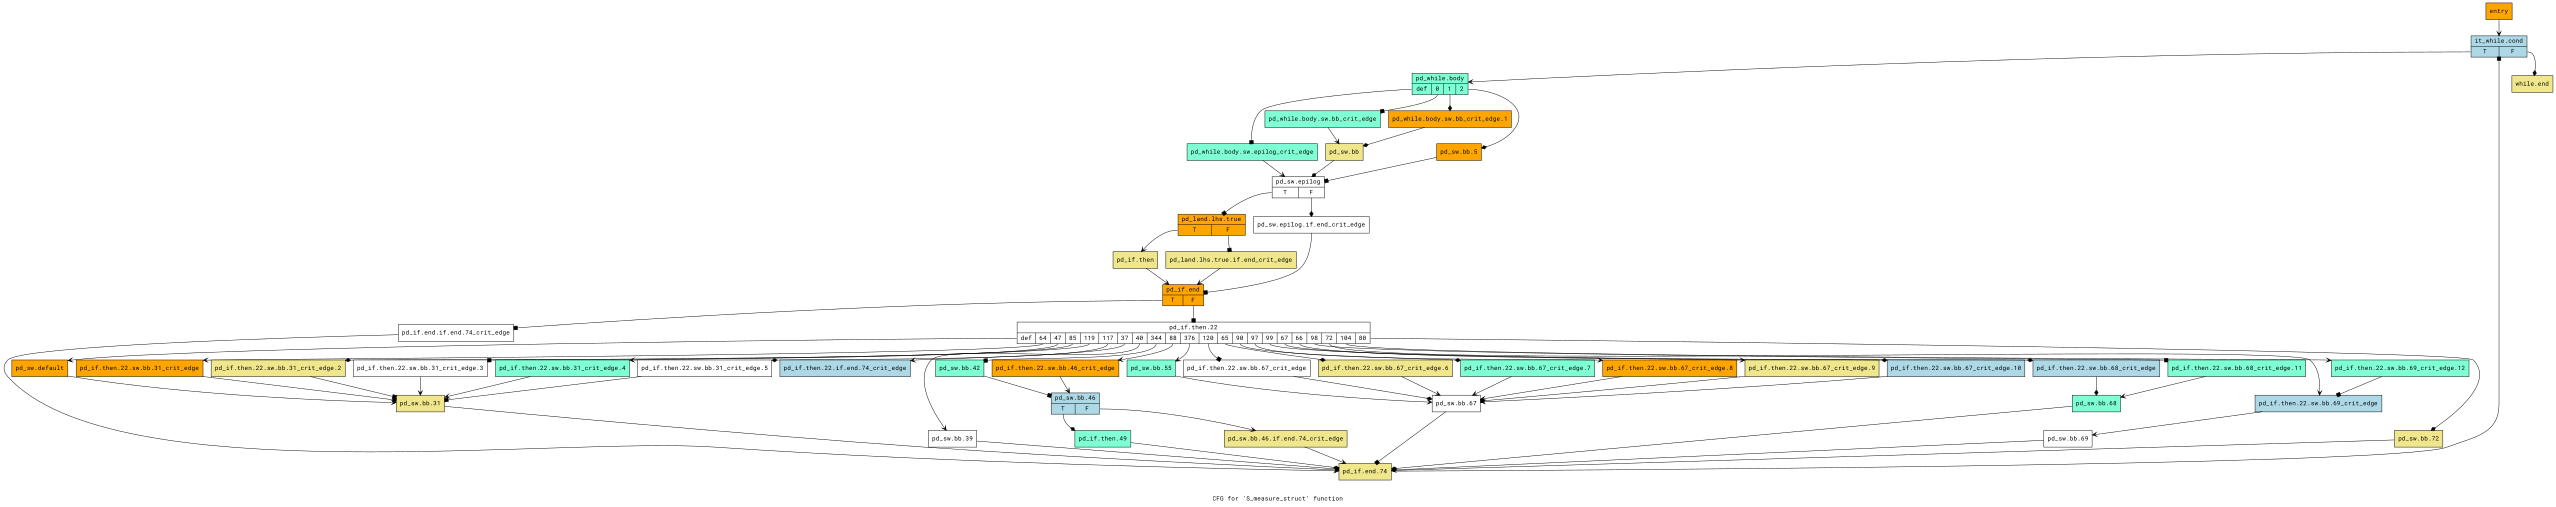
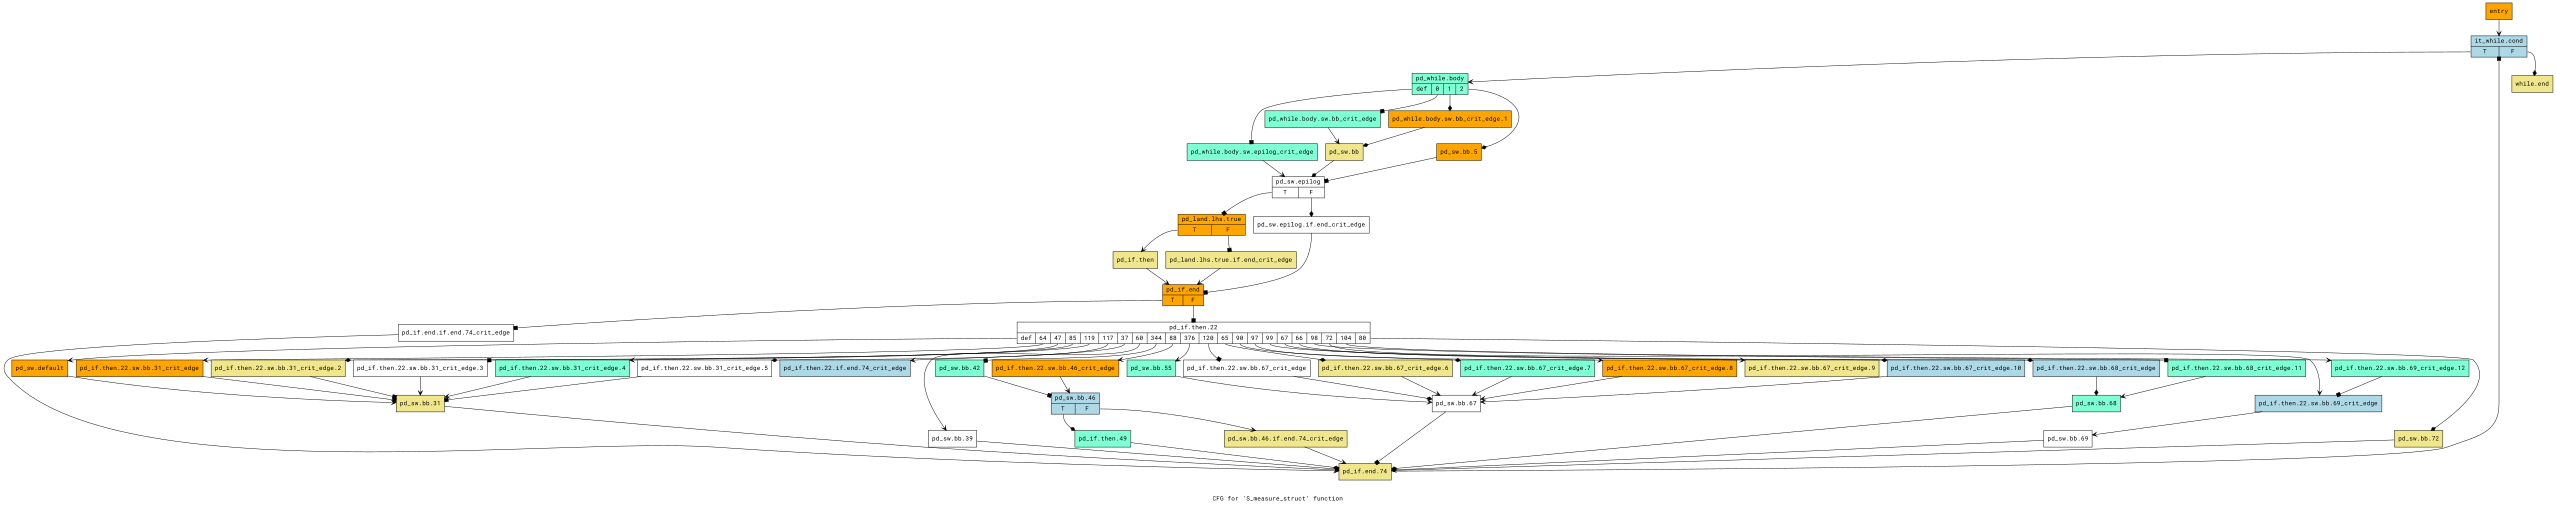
node "pd_if.then.22": text "40" -> "60"
edge "pd_if.then.22.sw.bb.67_crit_edge.9" -> "pd_sw.bb.67": removed
